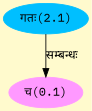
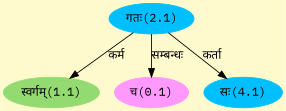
node "स्वर्गम्(1.1)": added
node "सः(4.1)": added
